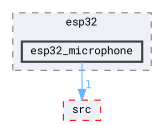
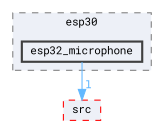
cluster "esp32": label "esp32" -> "esp30"
